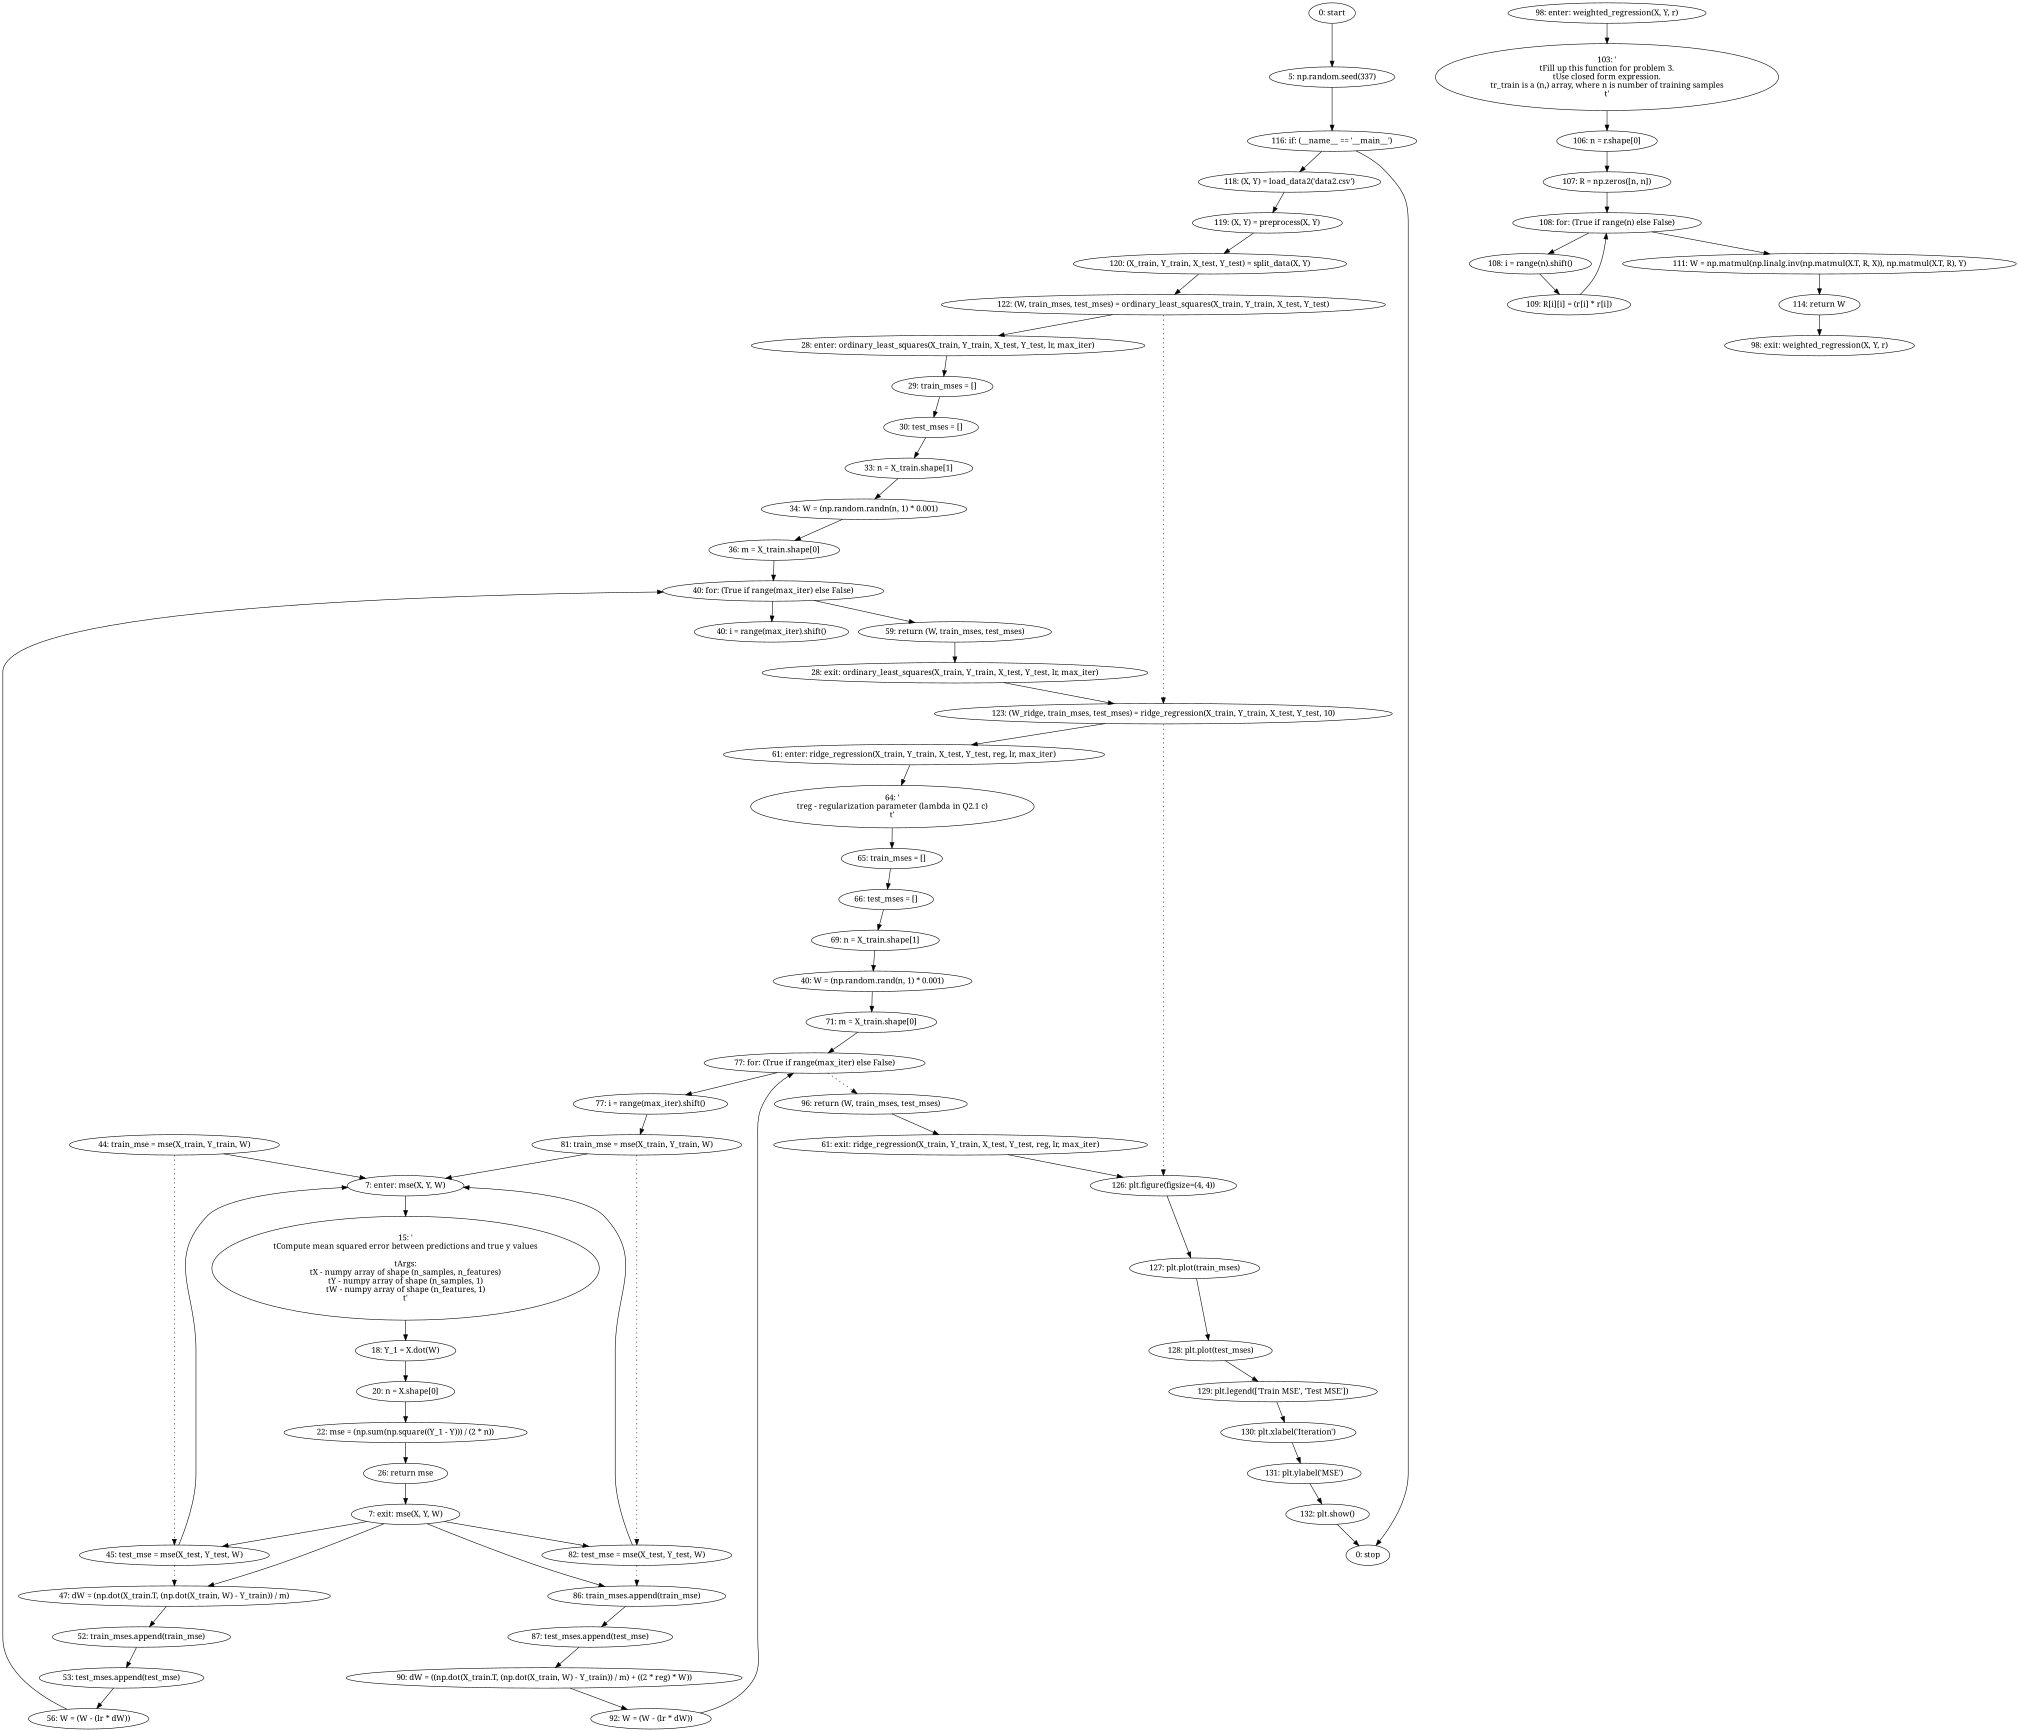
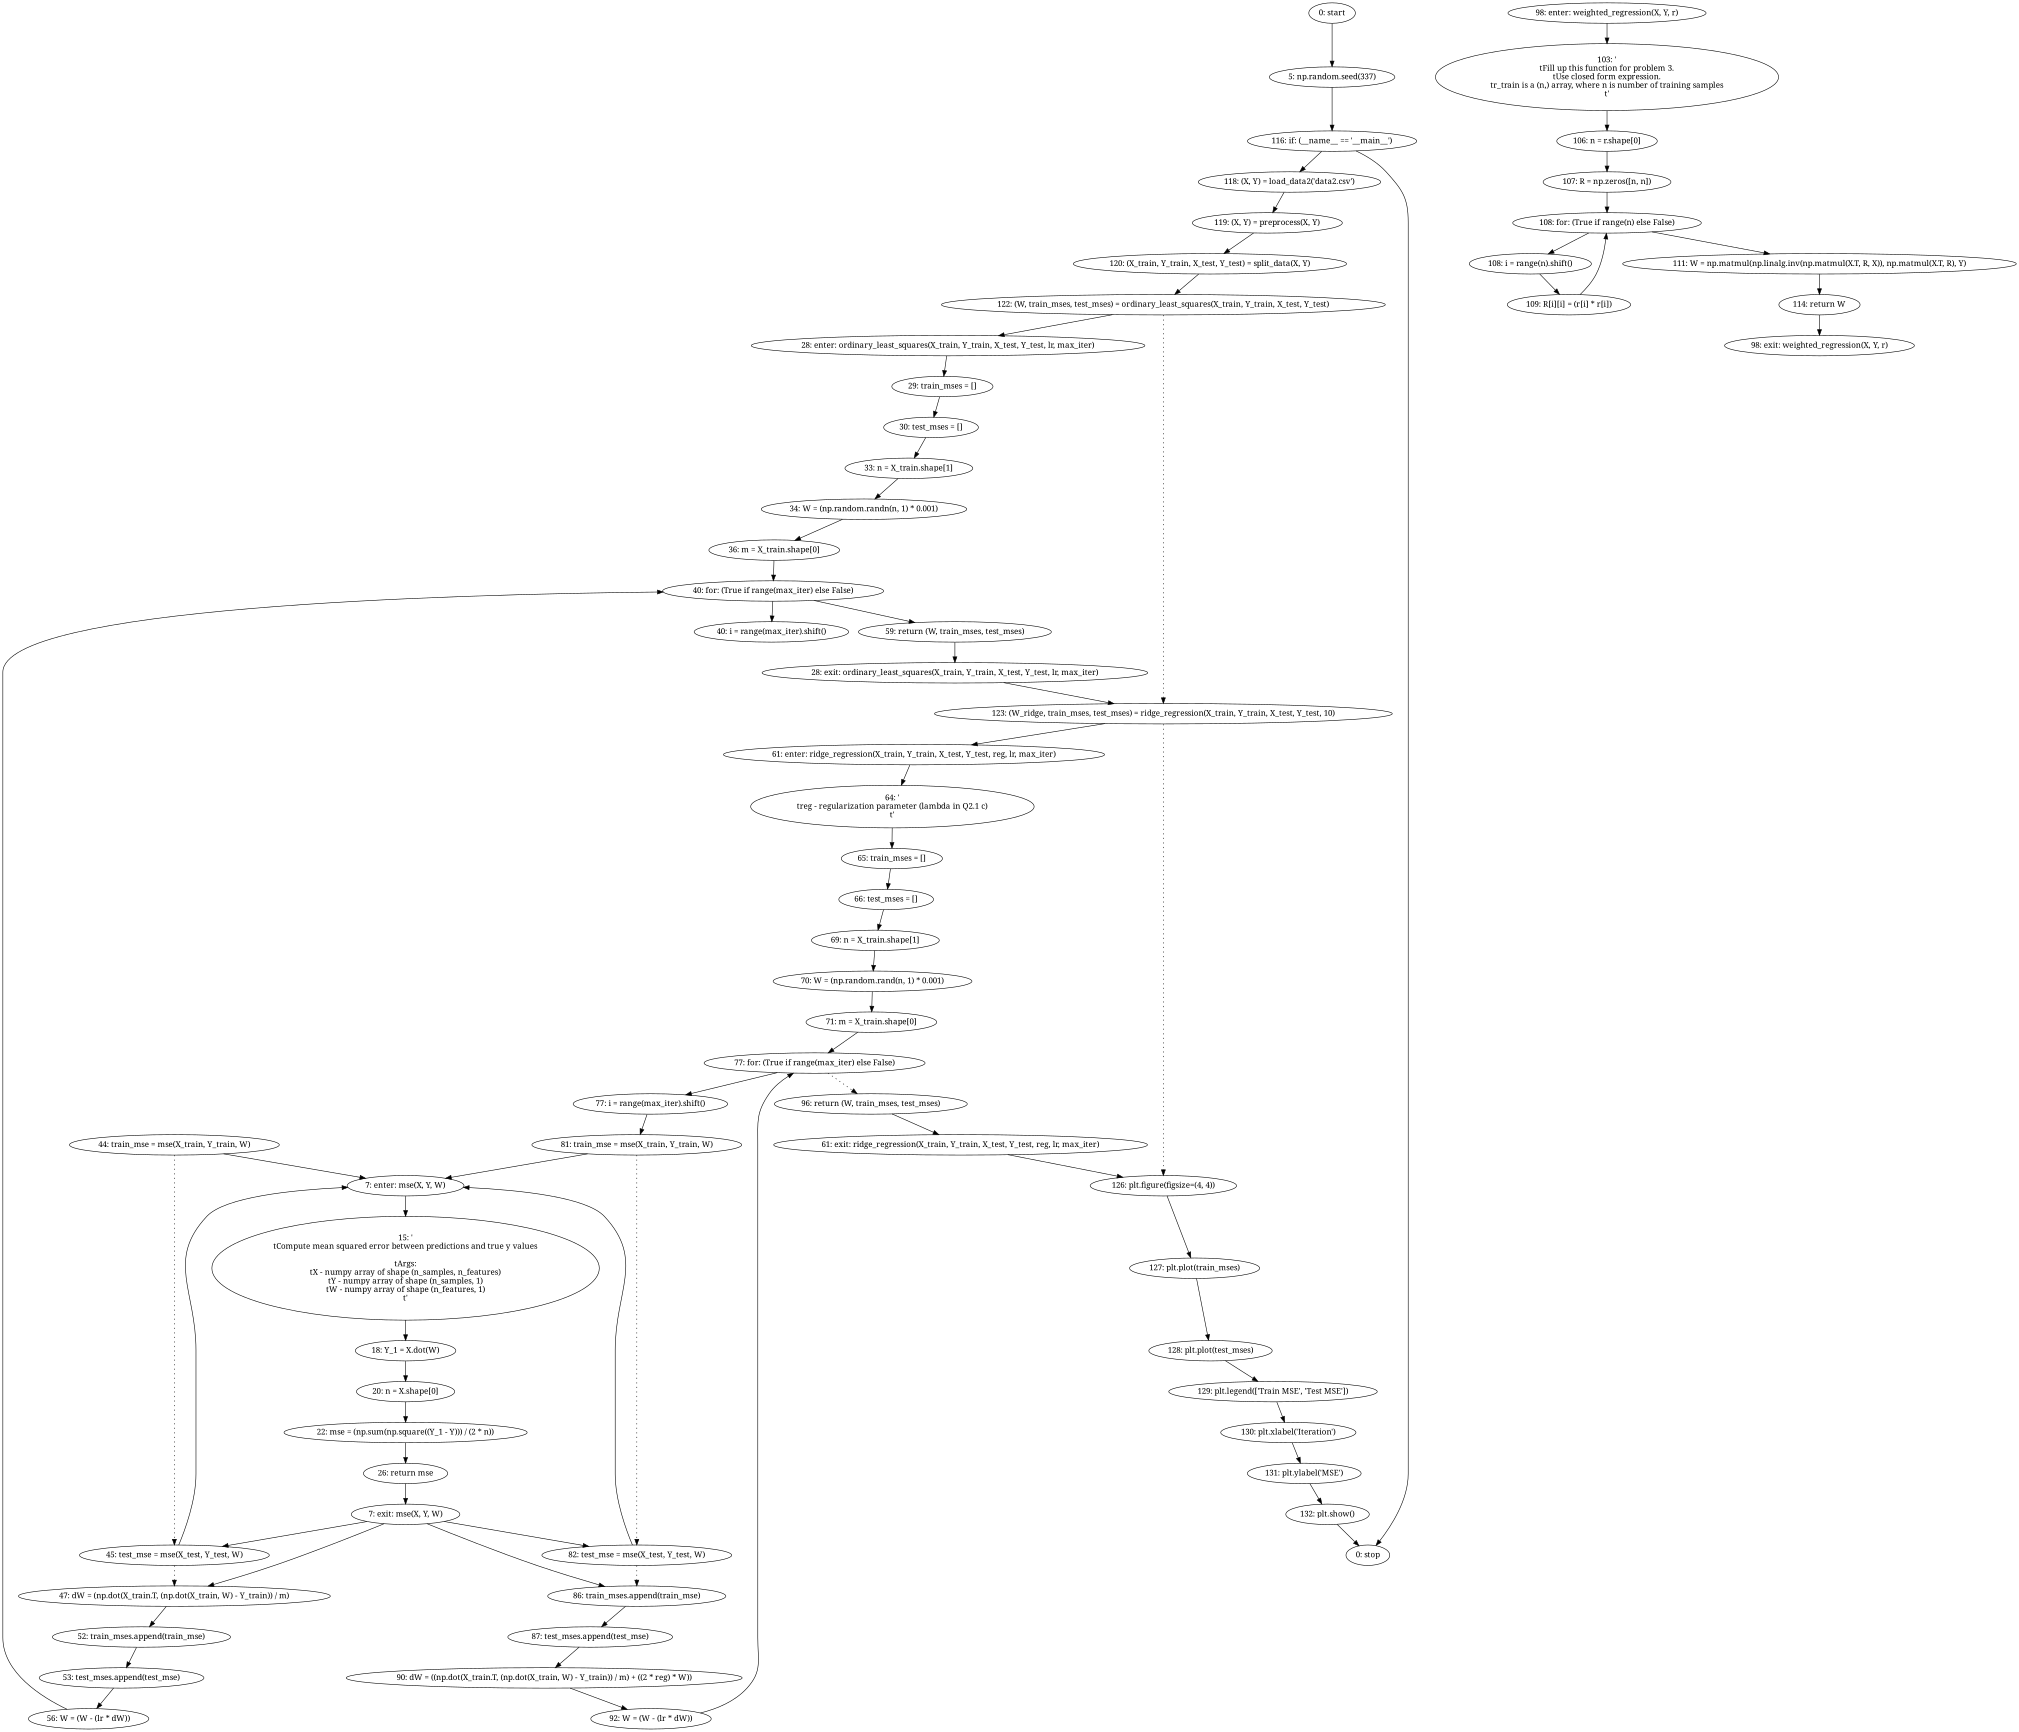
node "40: W = (np.random.rand(n, 1) * 0.001)": label "40: W = (np.random.rand(n, 1) * 0.001)" -> "70: W = (np.random.rand(n, 1) * 0.001)"
